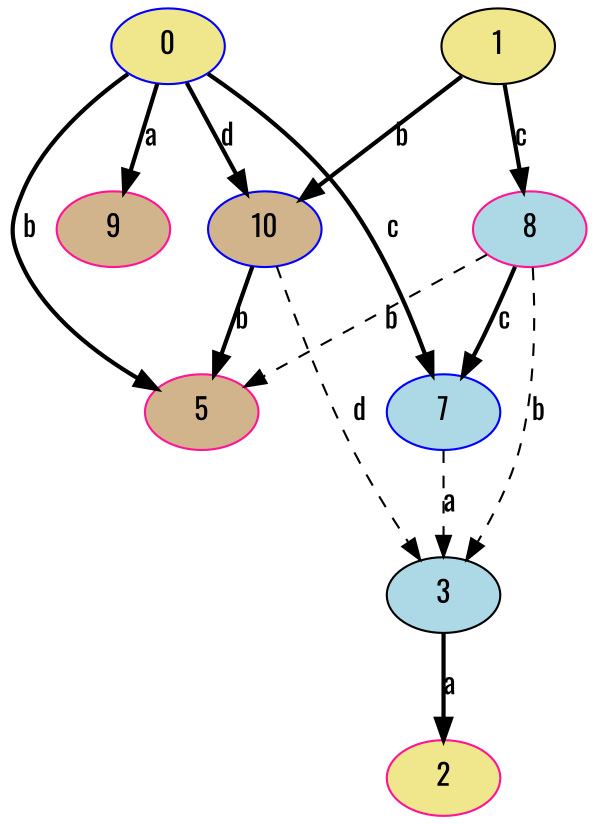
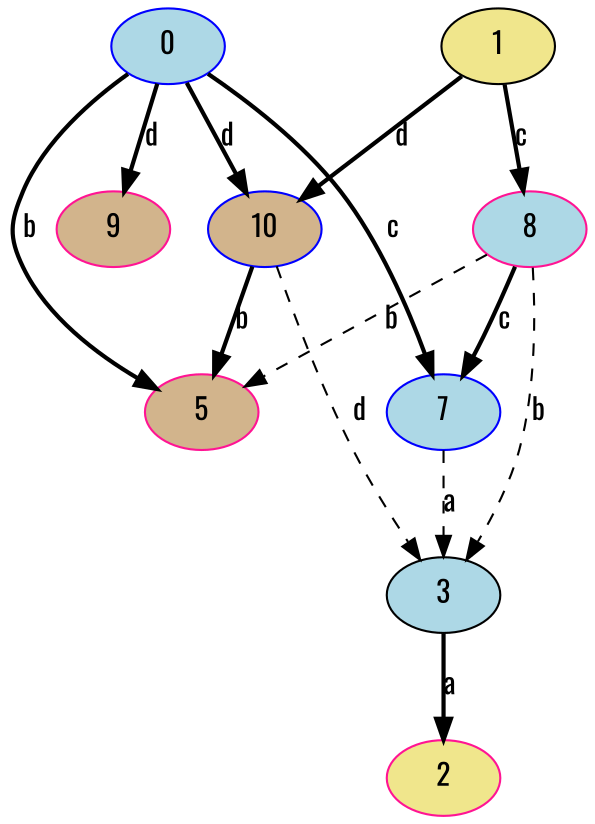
node "0": fillcolor khaki -> lightblue
edge "0" -> "9": label "a" -> "d"
edge "1" -> "10": label "b" -> "d"
